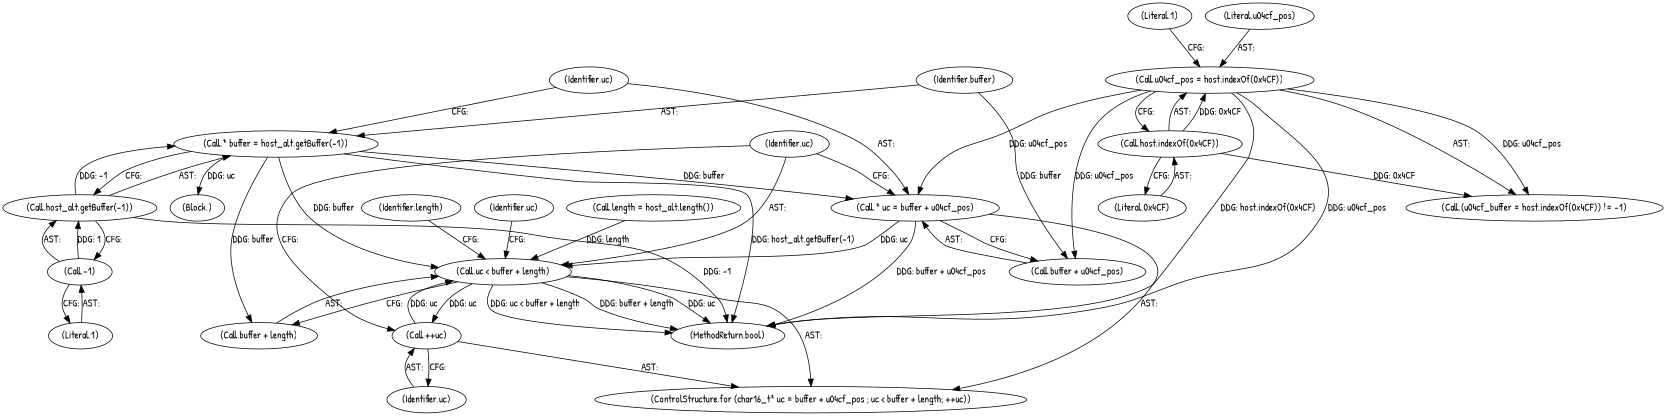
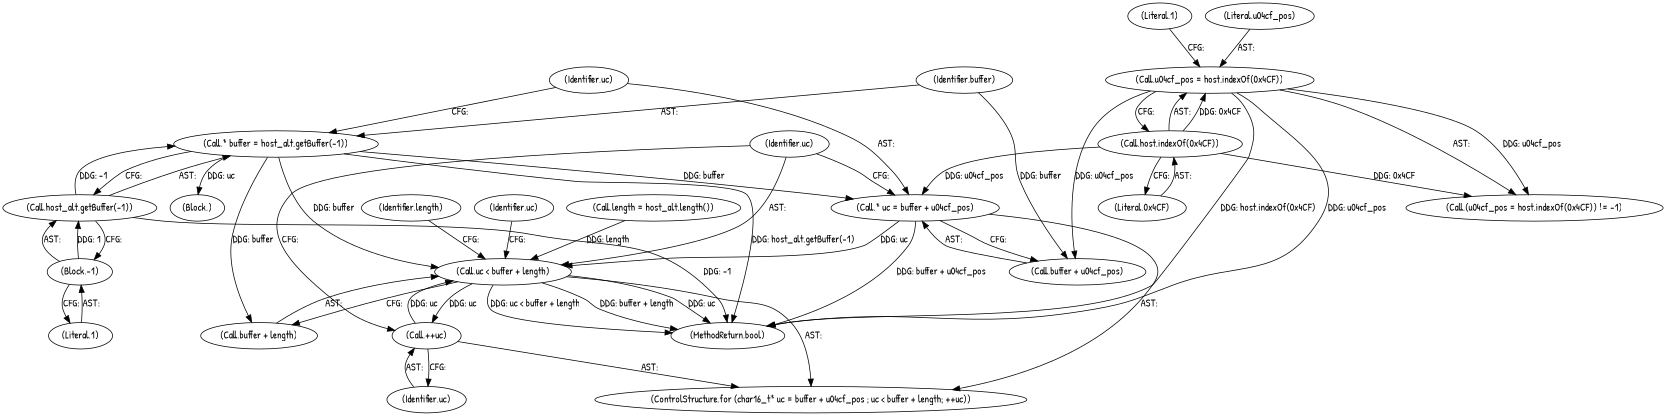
edge "(Call,u04cf_pos = host.indexOf(0x4CF))" -> "(Call,* uc = buffer + u04cf_pos)": now "(Call,host.indexOf(0x4CF))" -> "(Call,* uc = buffer + u04cf_pos)"
node "(Call,(u04cf_buffer = host.indexOf(0x4CF)) != -1)": label "(Call,(u04cf_buffer = host.indexOf(0x4CF)) != -1)" -> "(Call,(u04cf_pos = host.indexOf(0x4CF)) != -1)"
node "(Call,-1)": label "(Call,-1)" -> "(Block,-1)"
